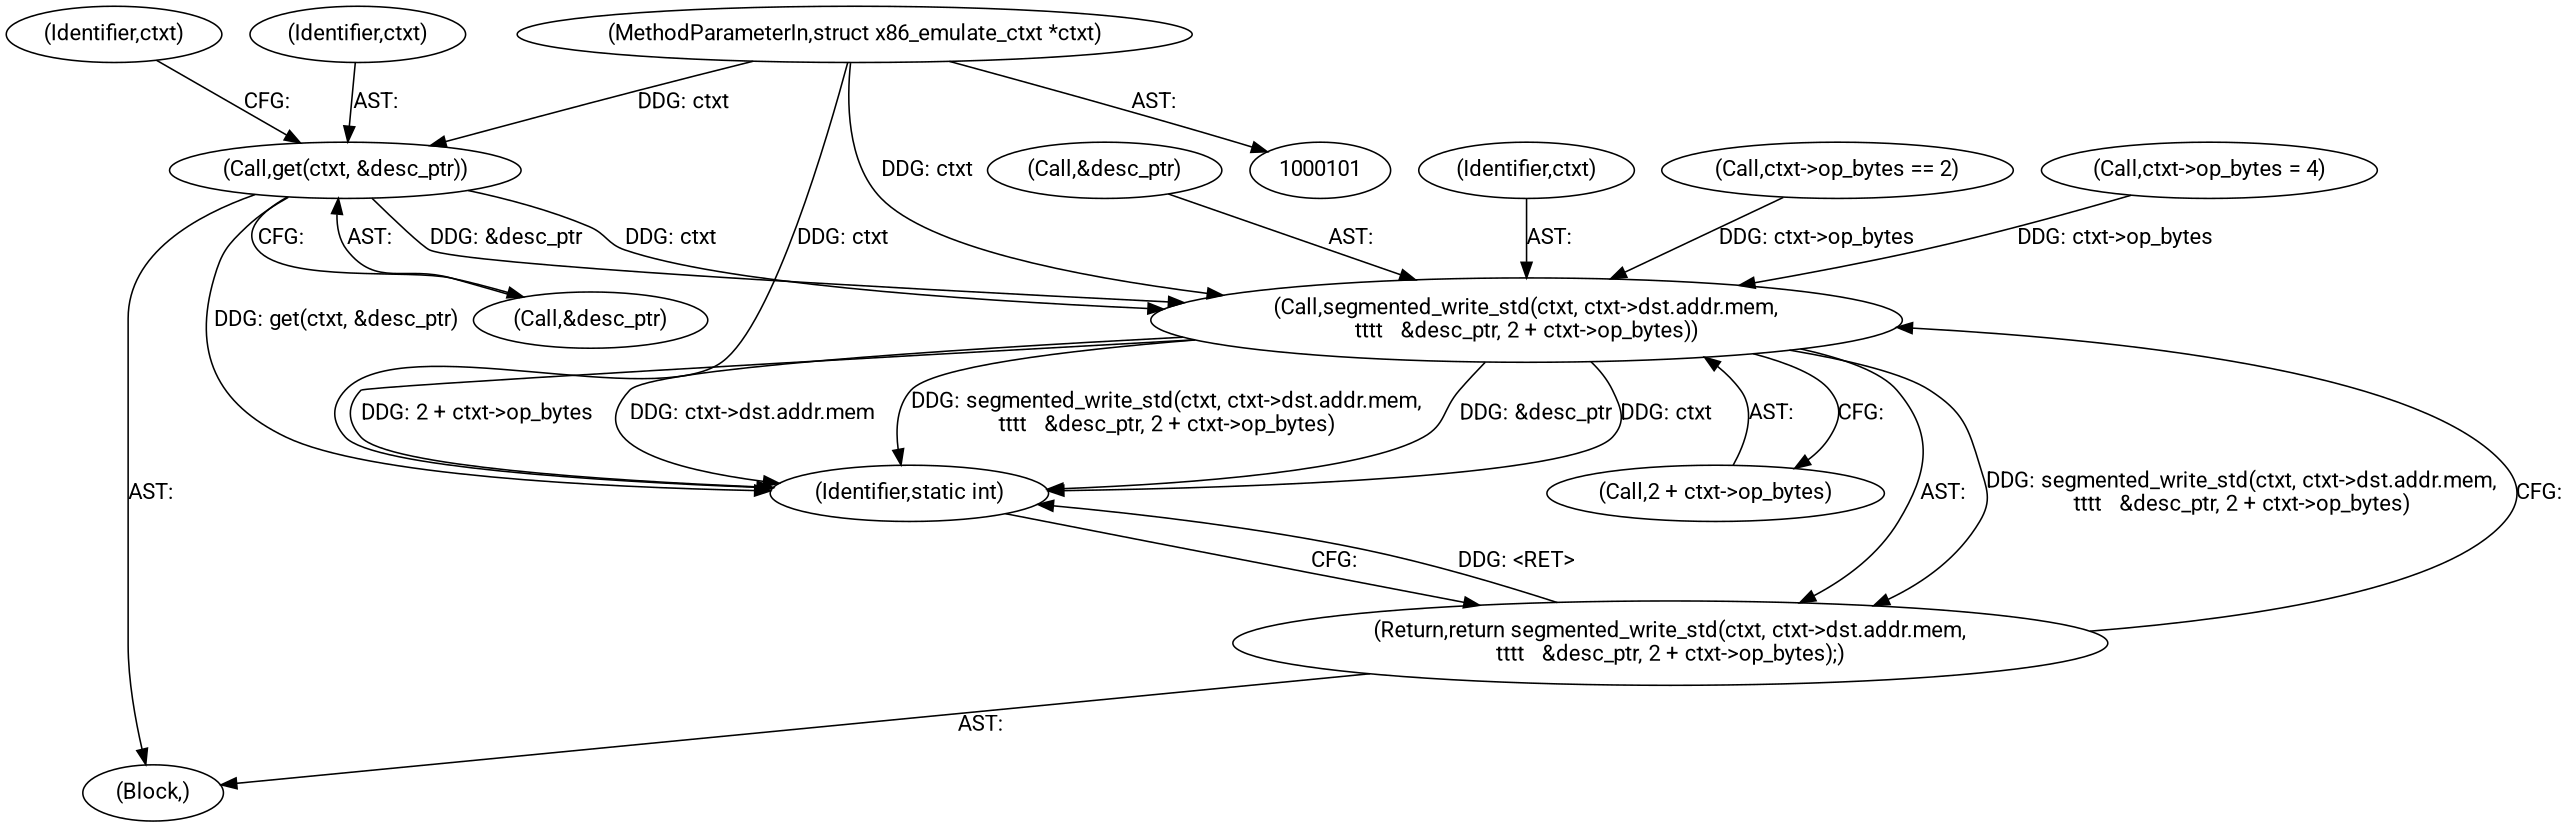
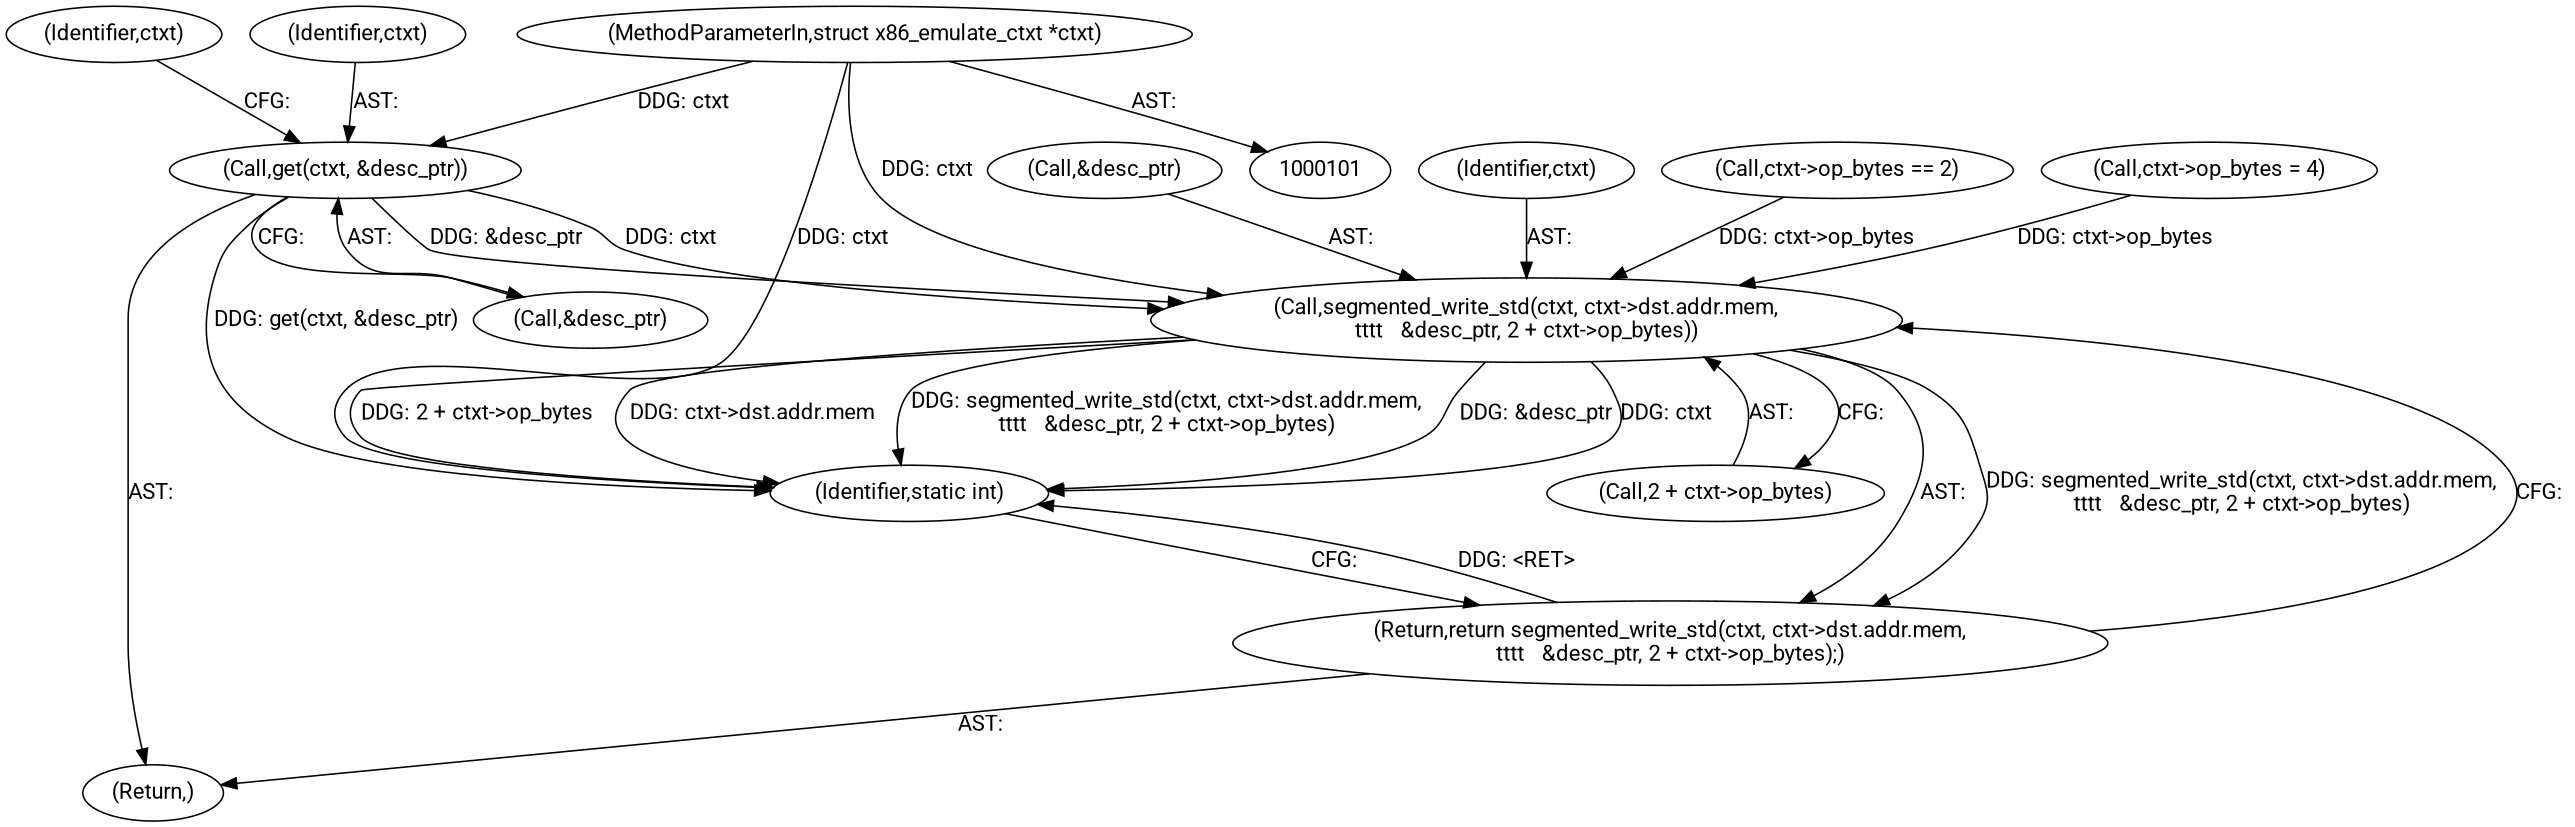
node "(Block,)": label "(Block,)" -> "(Return,)"
